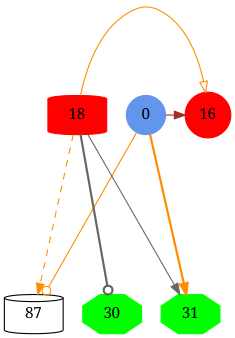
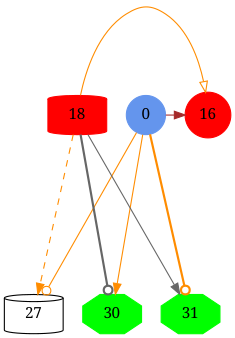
edge "0" -> "30": added
edge "0" -> "31": arrowhead normal -> odot
node "87": label "87" -> "27"
